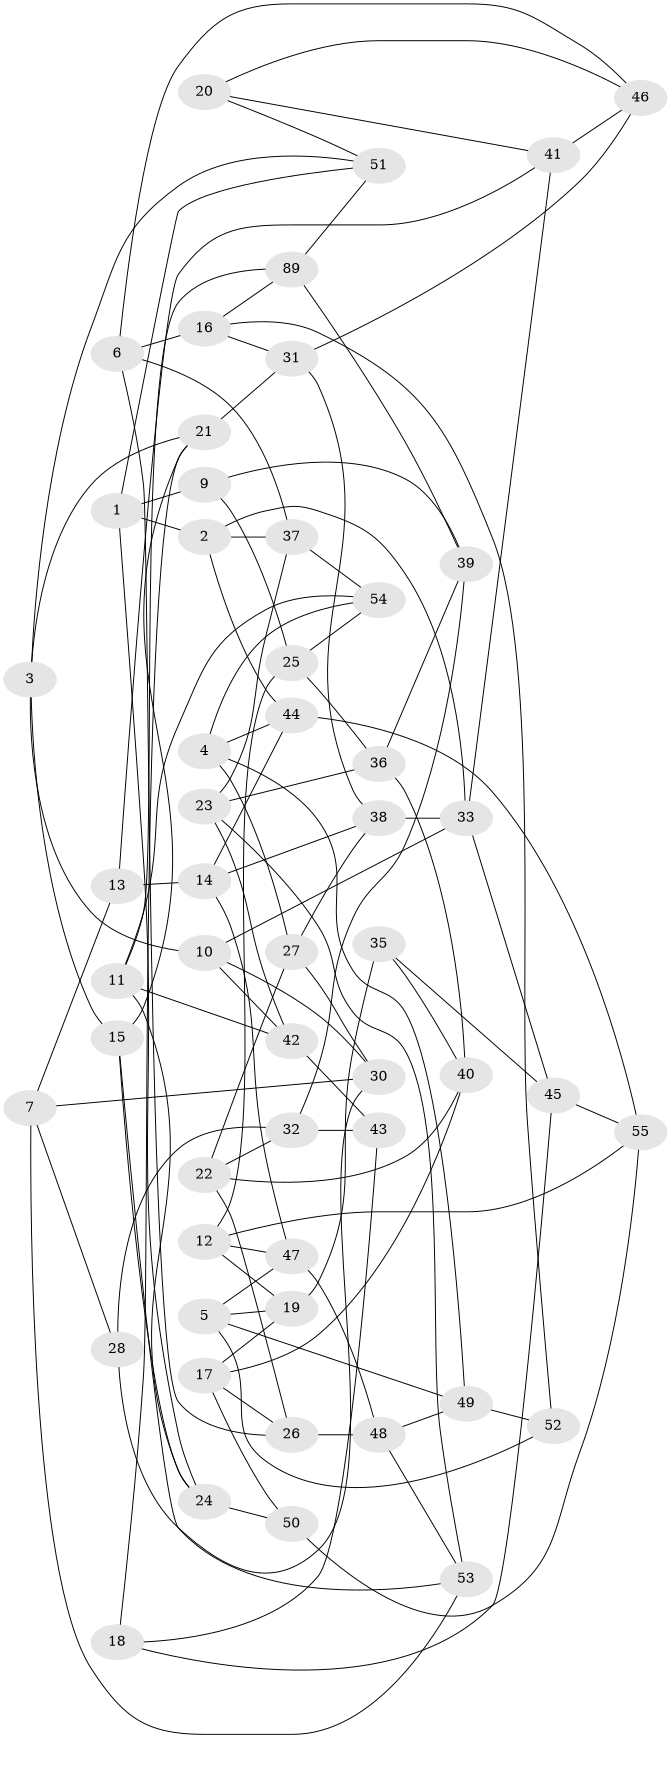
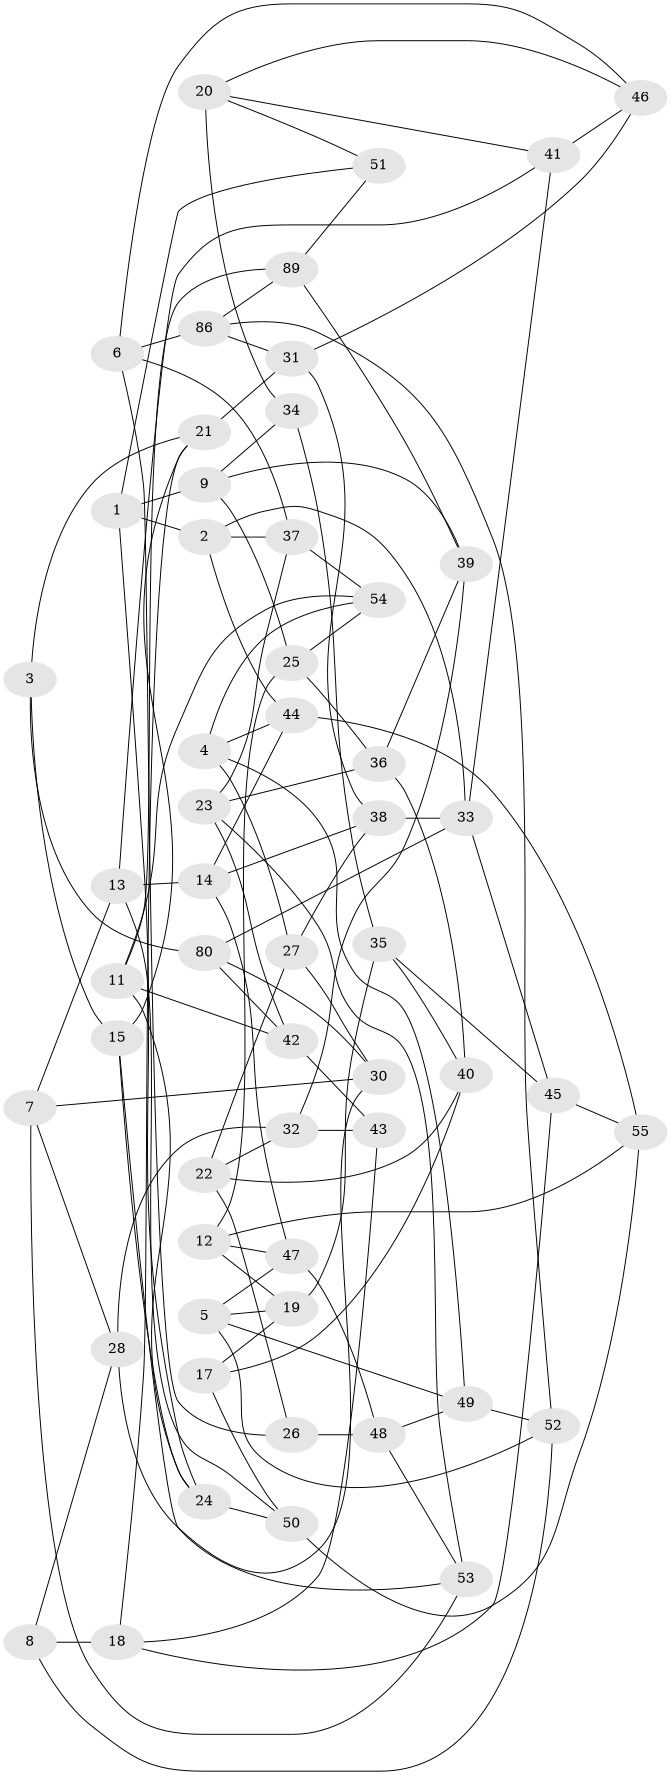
edge "51" -- "3": removed
node "16": label "16" -> "86"
node "34": added
node "10": label "10" -> "80"
edge "13" -- "50": added
edge "17" -- "26": removed
node "8": added
